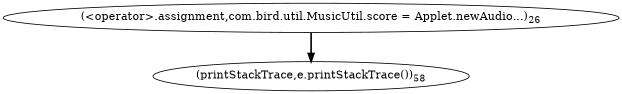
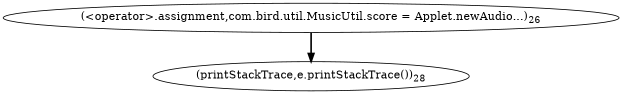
node "(printStackTrace,e.printStackTrace())": text "58" -> "28"
